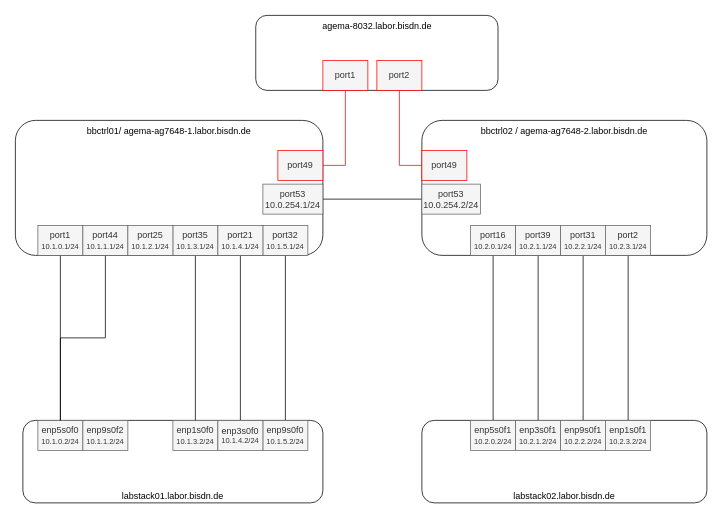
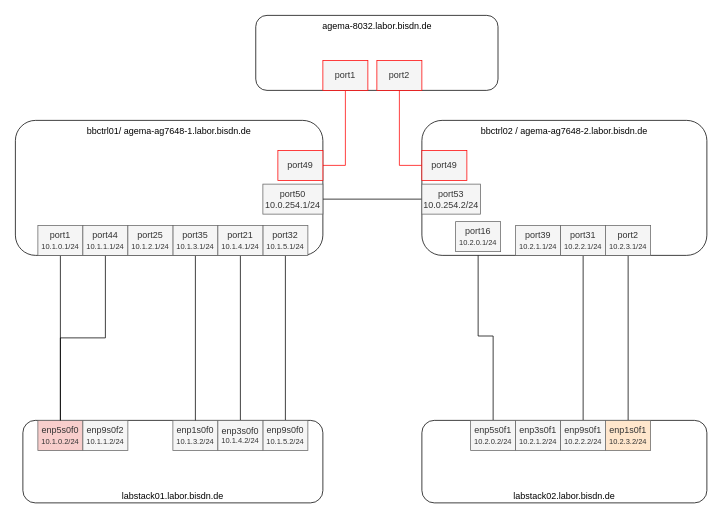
node "port53 10.0.254.1/24": label "port53 10.0.254.1/24" -> "port50 10.0.254.1/24"
node "port1610.2.0.1/24": moved (493, 240) -> (478, 237)
edge "port3910.2.1.1/24" -- "enp3s0f110.2.1.2/24": removed
node "enp5s0f0 10.1.0.2/24": fillcolor #f5f5f5 -> #f8cecc
node "enp1s0f110.2.3.2/24": fillcolor #f5f5f5 -> #ffe6cc
